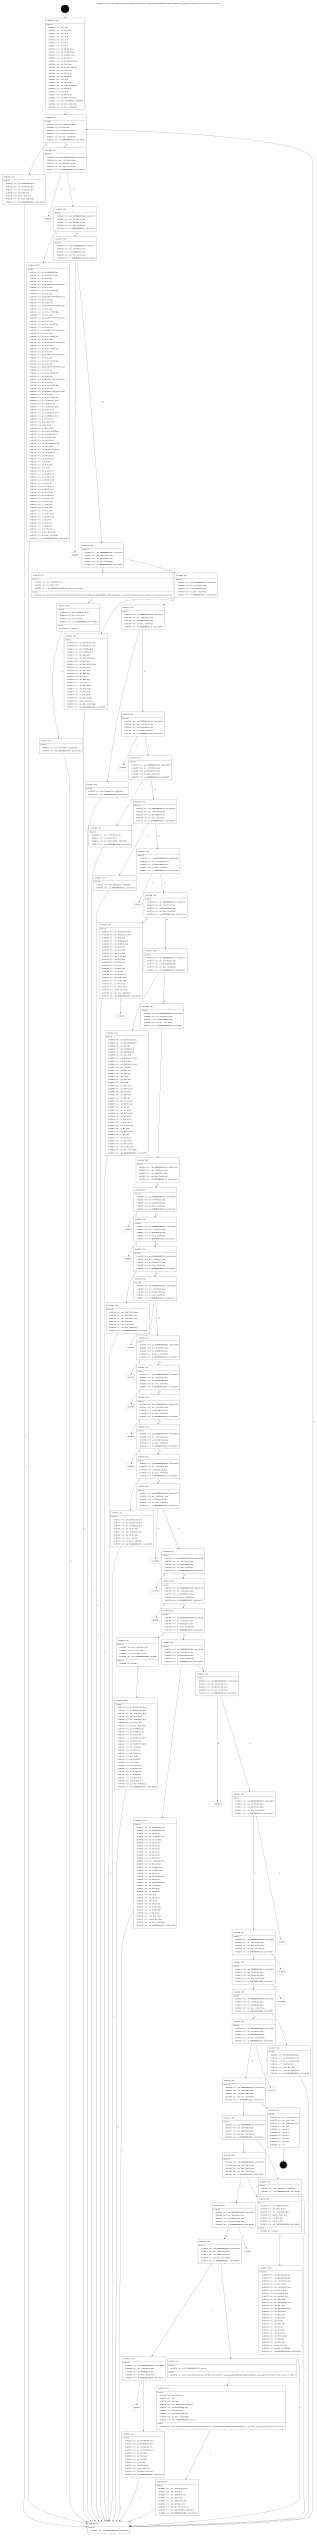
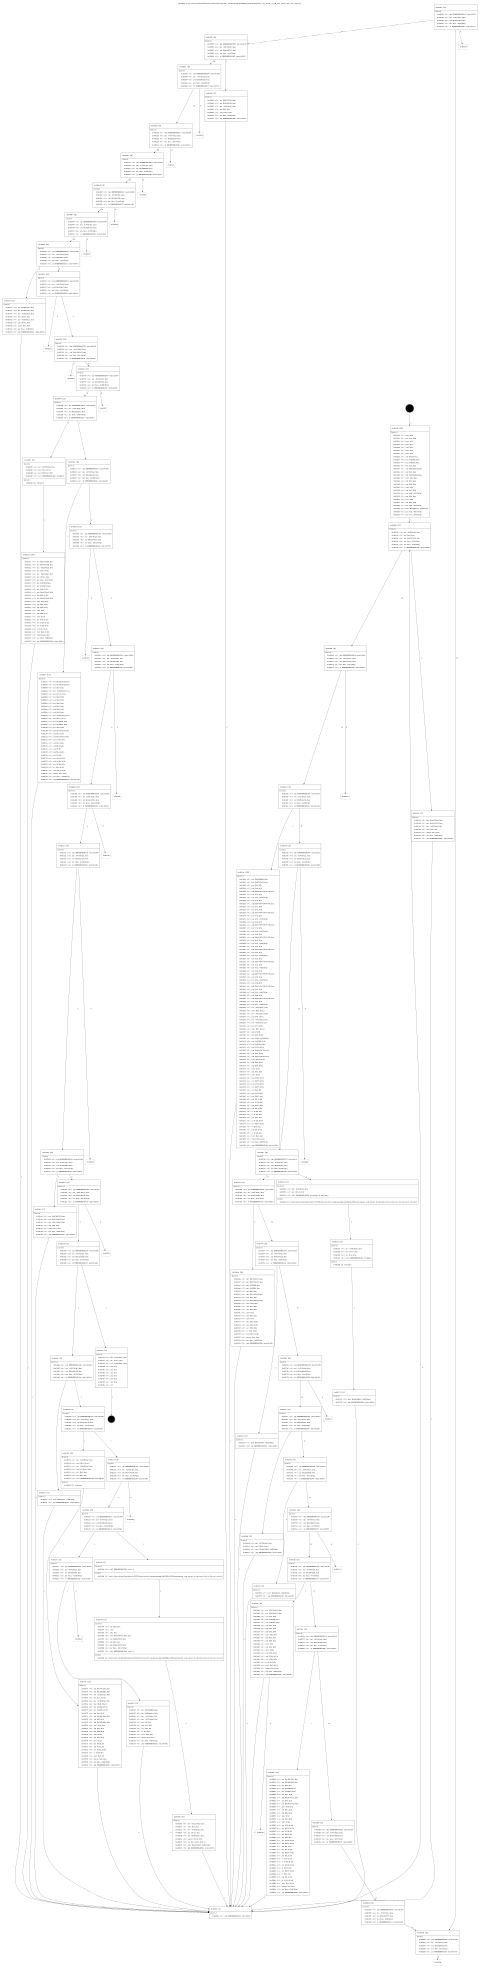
edge "0x401840 [28]" -> "0x40185c [28]": reversed
